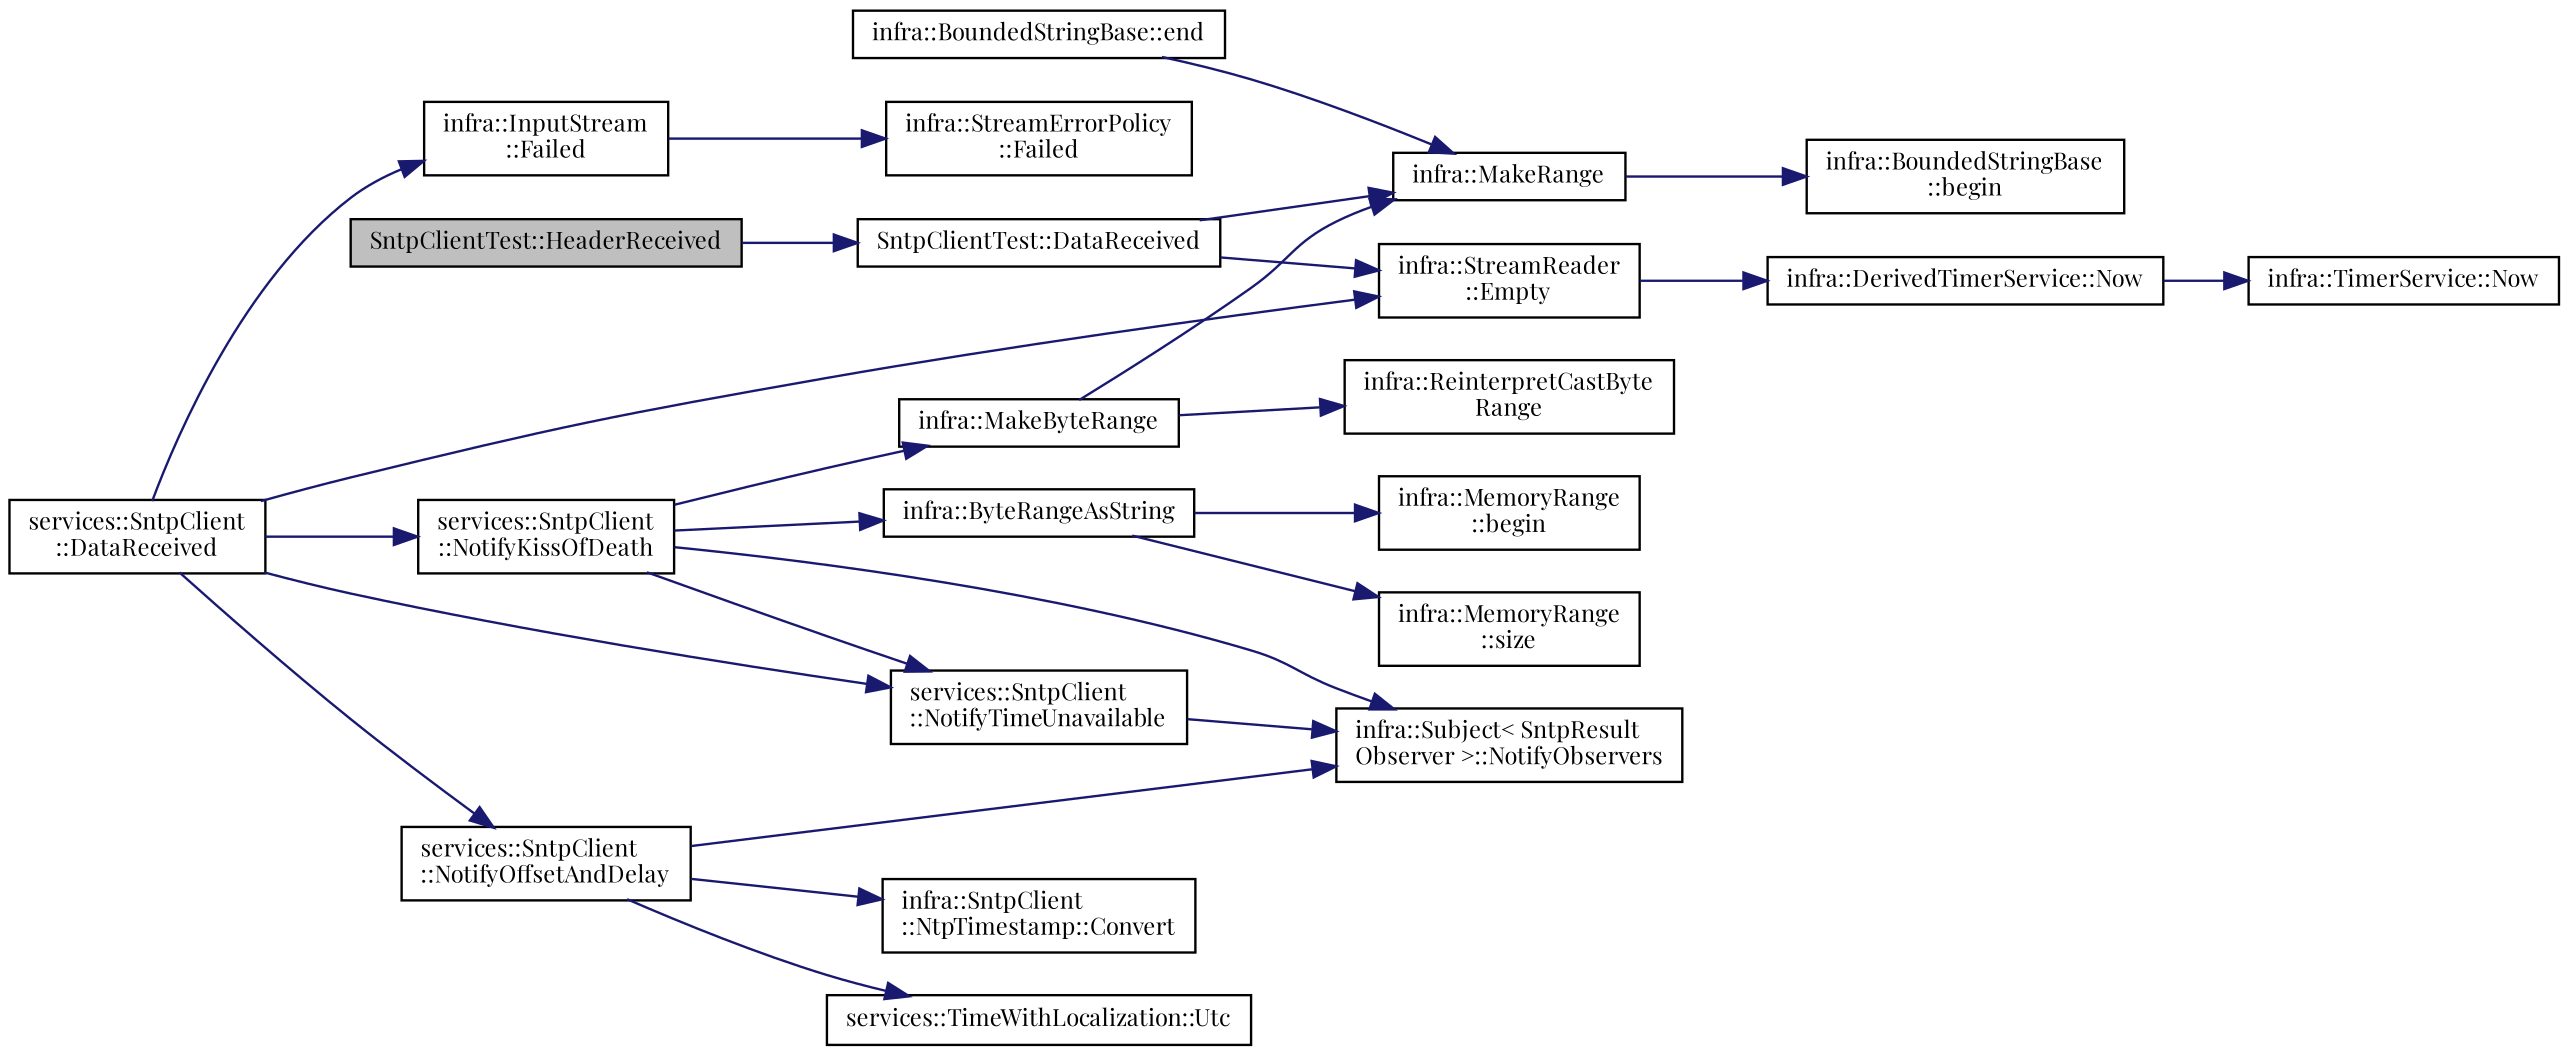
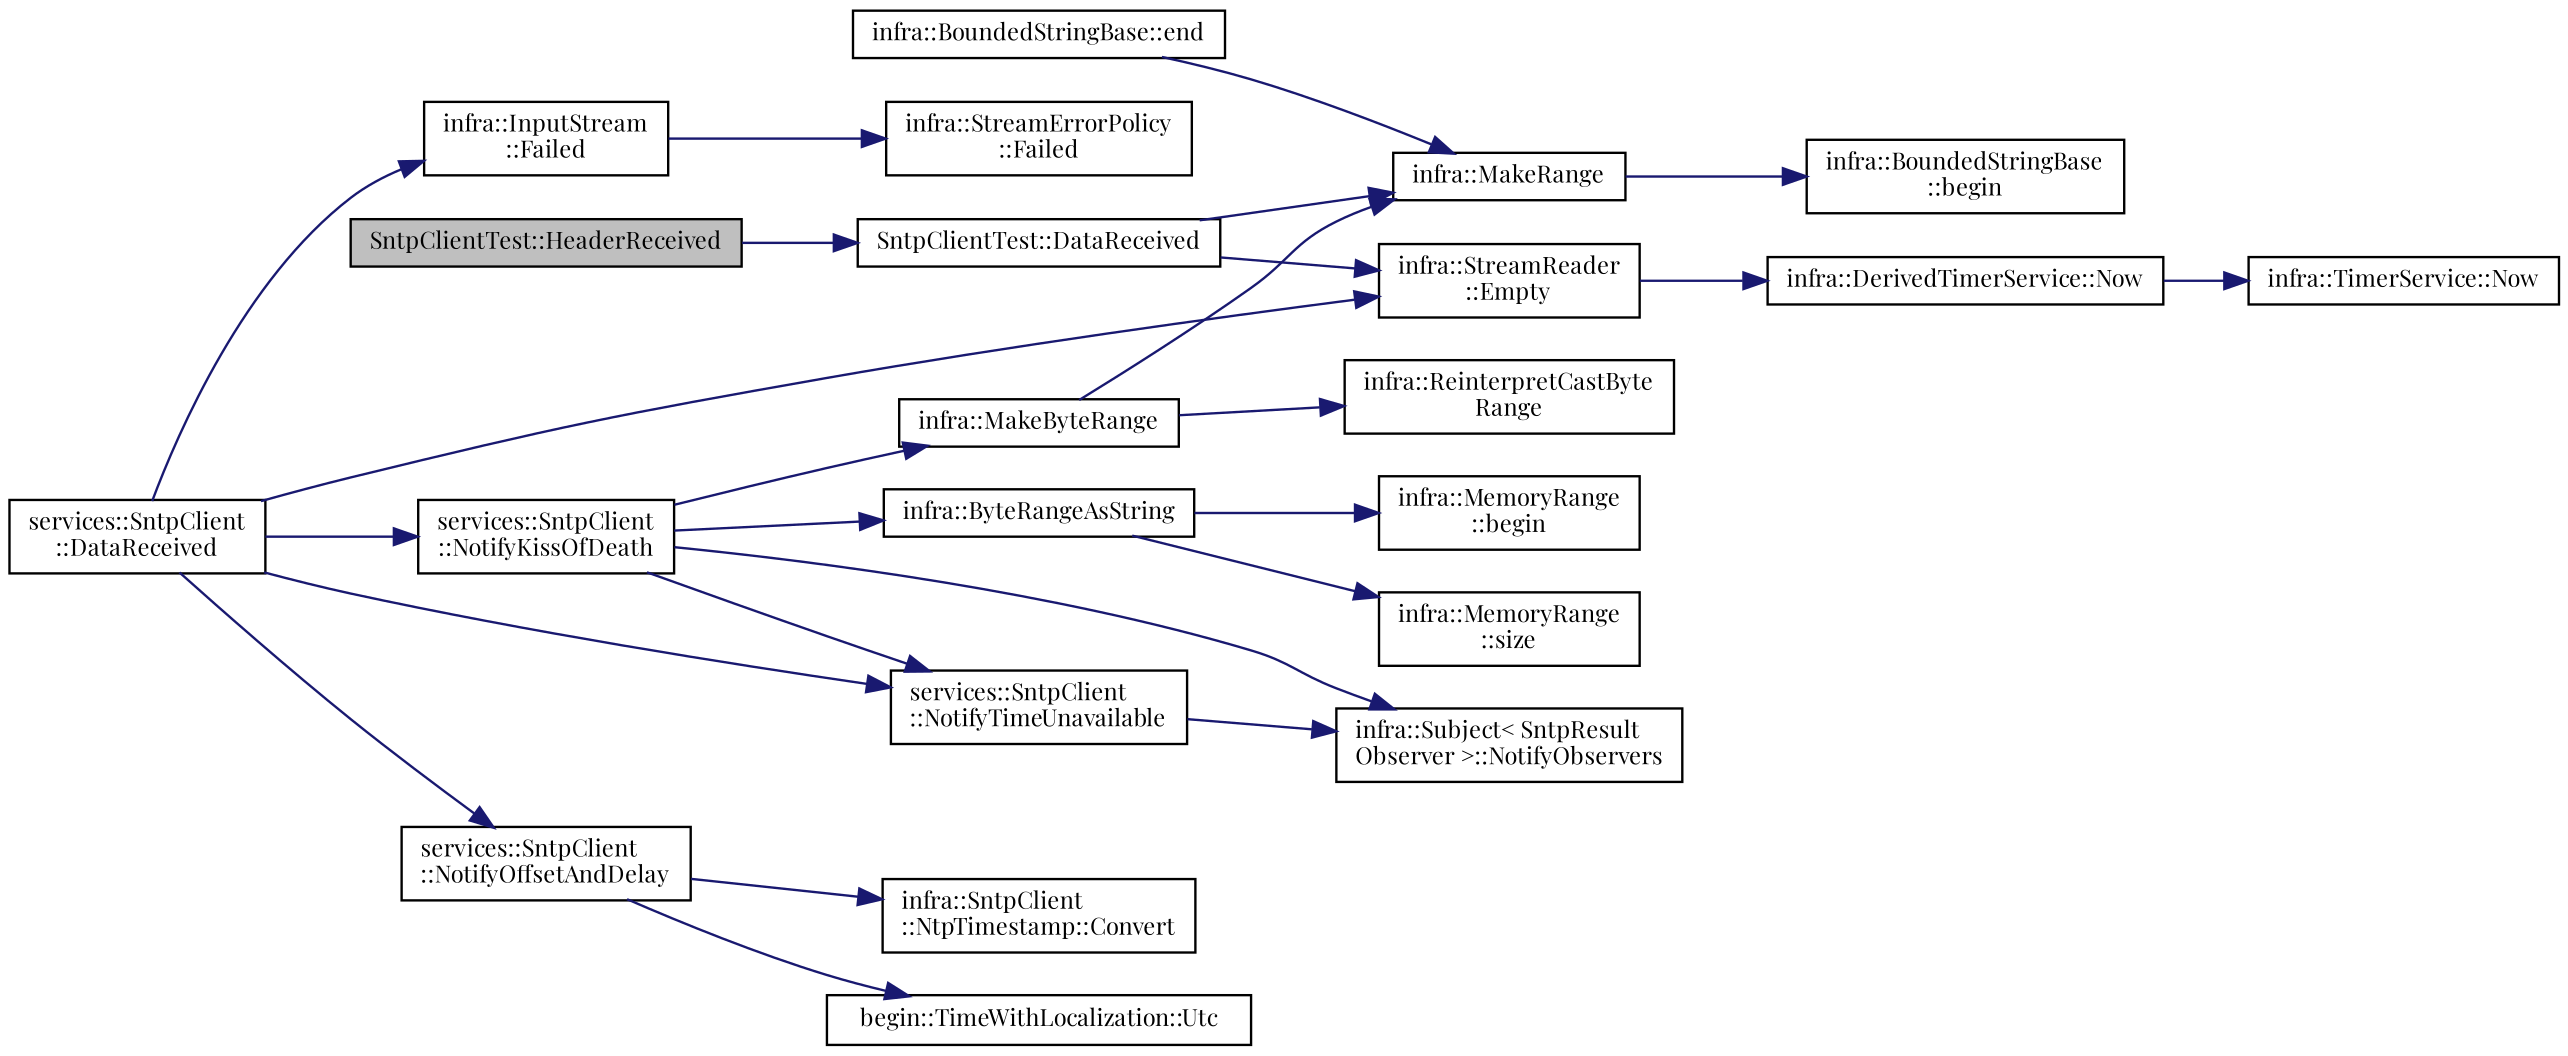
edge "services::SntpClient ::NotifyOffsetAndDelay" -> "infra::Subject< SntpResult Observer >::NotifyObservers": removed
node "services::TimeWithLocalization::Utc": label "services::TimeWithLocalization::Utc" -> "begin::TimeWithLocalization::Utc"
